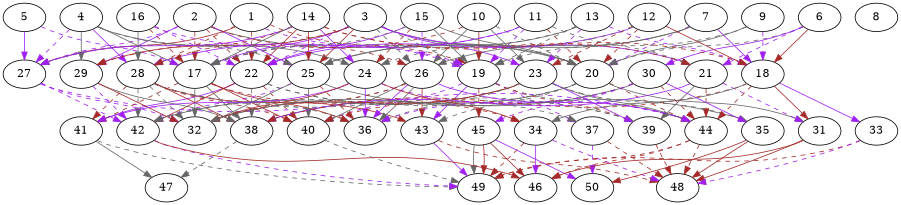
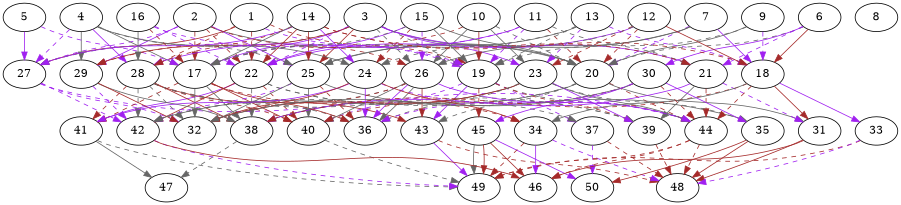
edge "30" -> "45": style dashed -> solid
